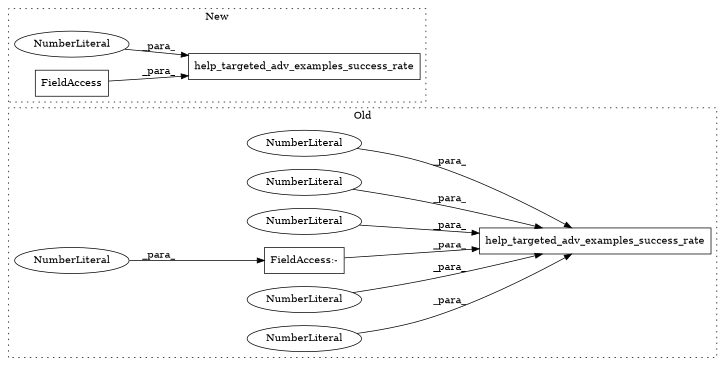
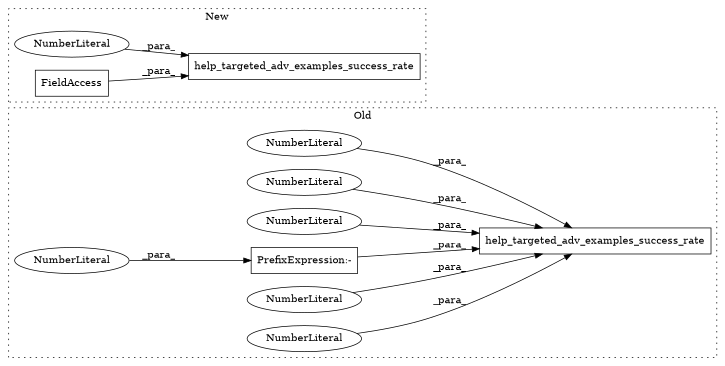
node "FieldAccess:-": label "FieldAccess:-" -> "PrefixExpression:-"
